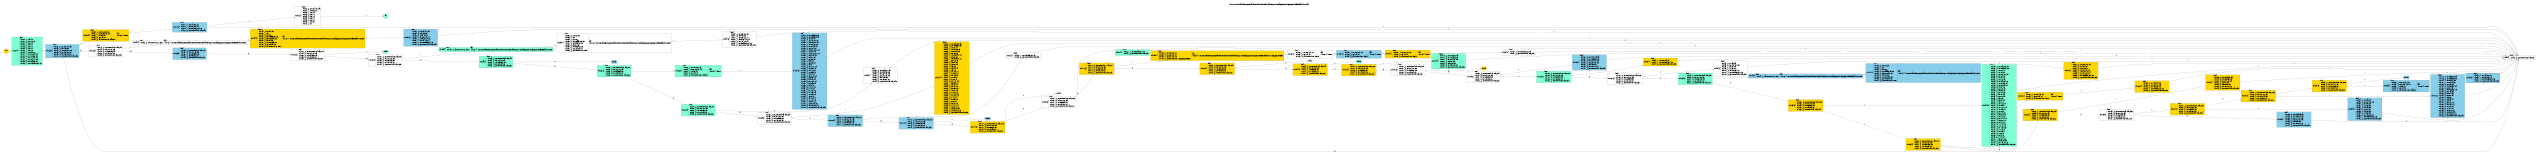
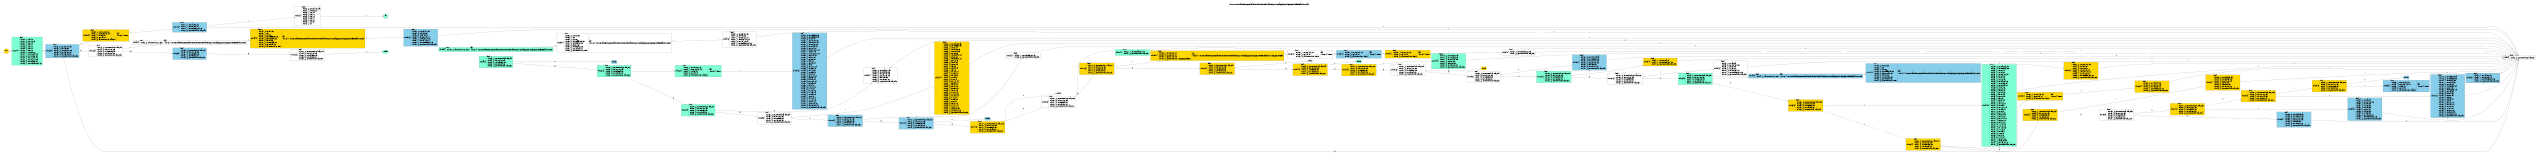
node "0x401691 [25]": removed
